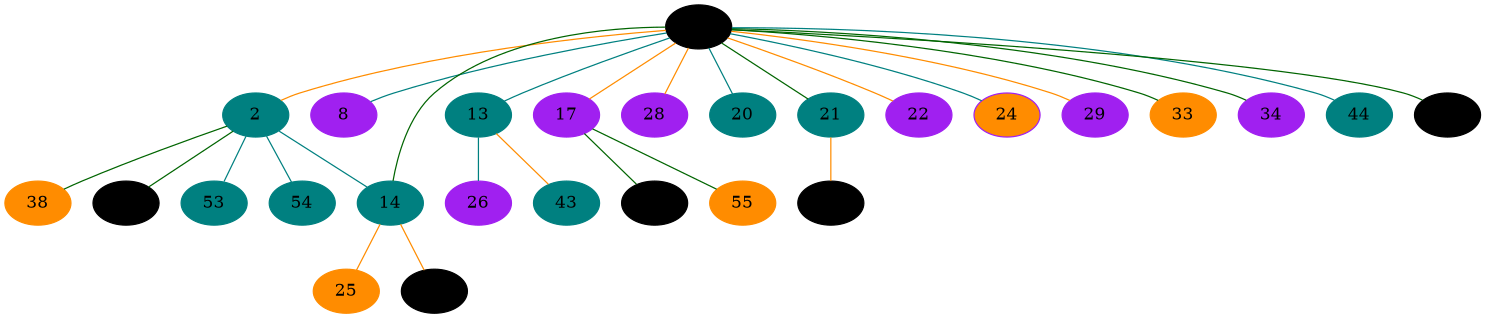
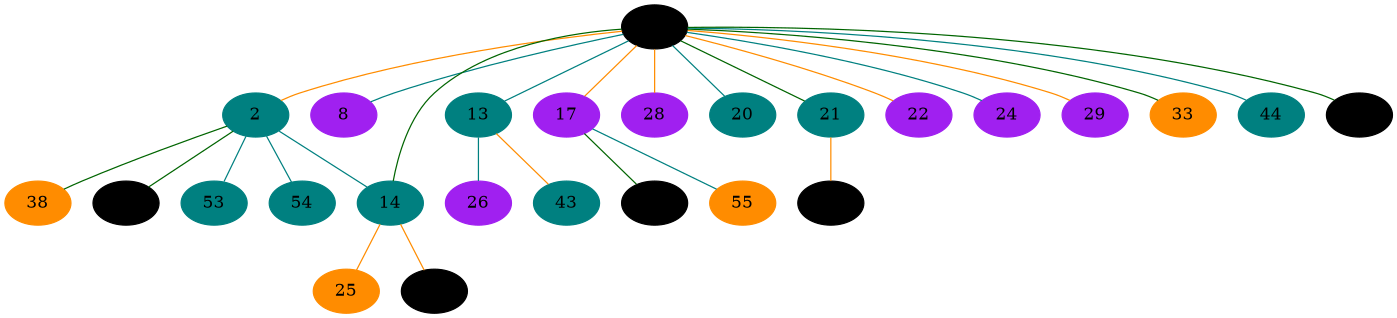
node "24": fillcolor darkorange -> purple
node "34": removed
edge "17" -- "55": color darkgreen -> teal
